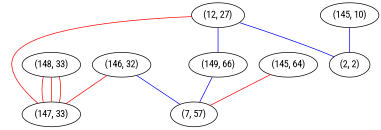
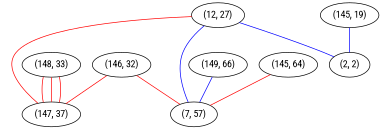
node "(145, 10)": label "(145, 10)" -> "(145, 19)"
edge "(12, 27)" -- "(149, 66)": now "(12, 27)" -- "(7, 57)"
edge "(146, 32)" -- "(7, 57)": color blue -> red
node "(147, 33)": label "(147, 33)" -> "(147, 37)"
